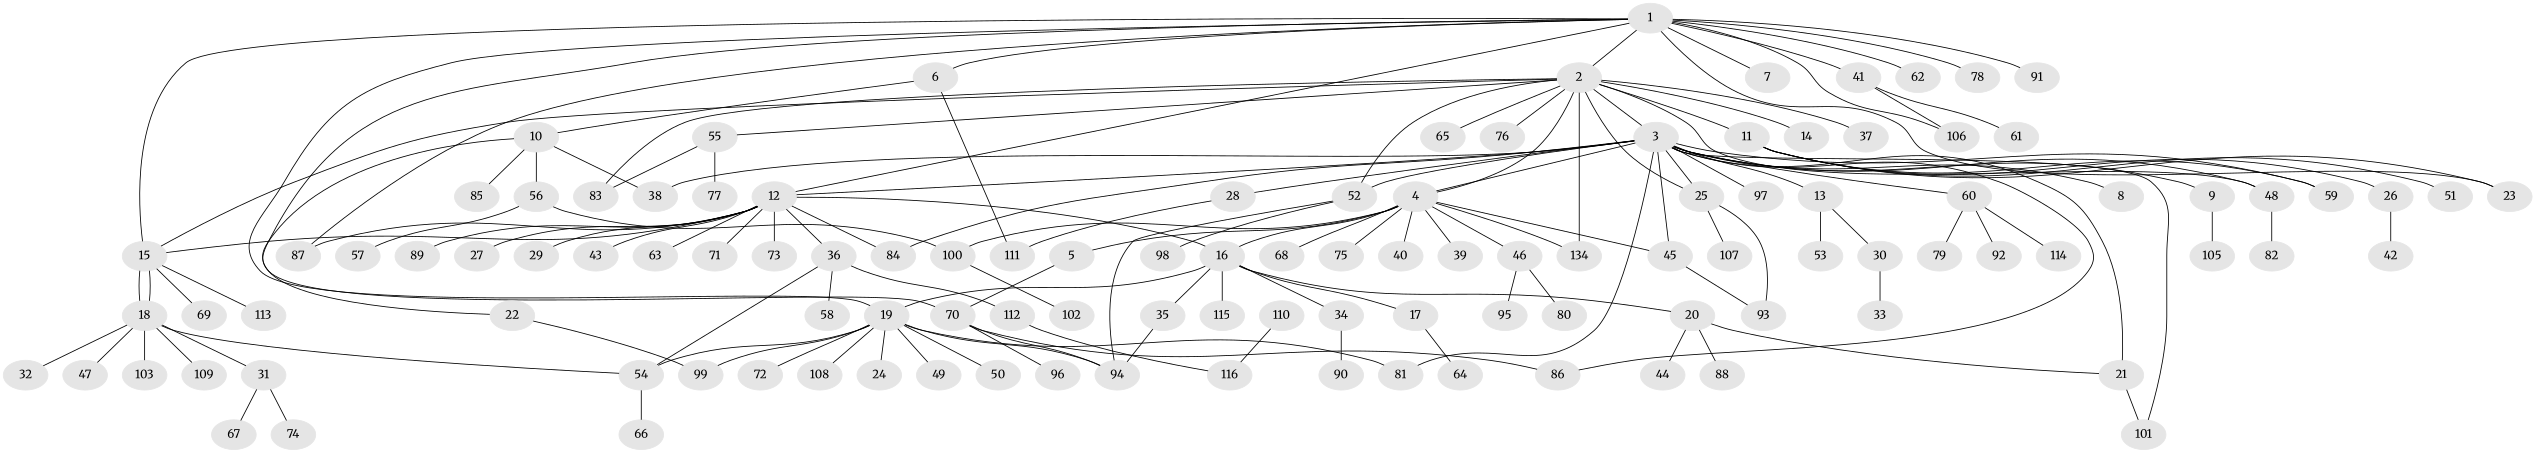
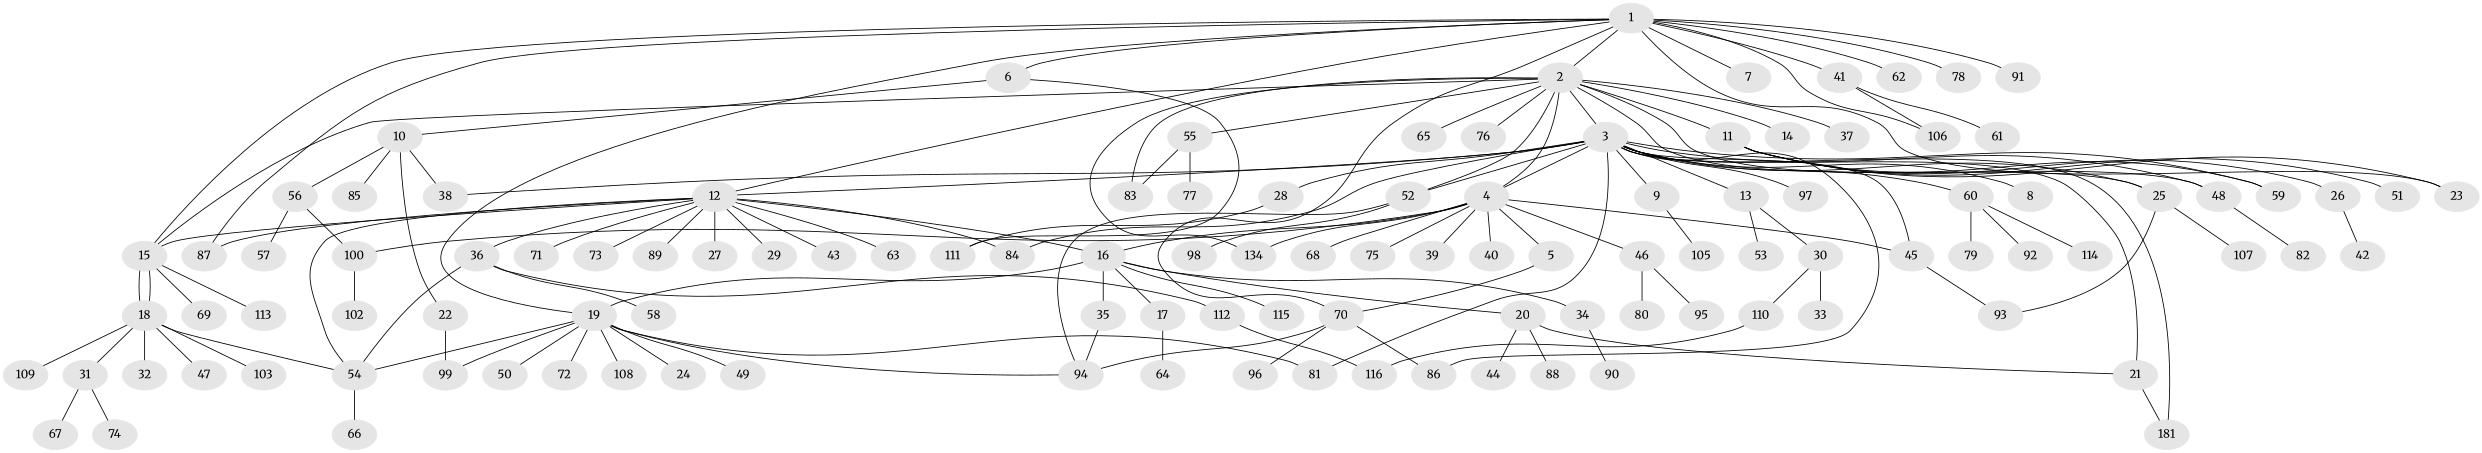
edge "12" -- "54": added
edge "30" -- "110": added
node "101": label "101" -> "181"
